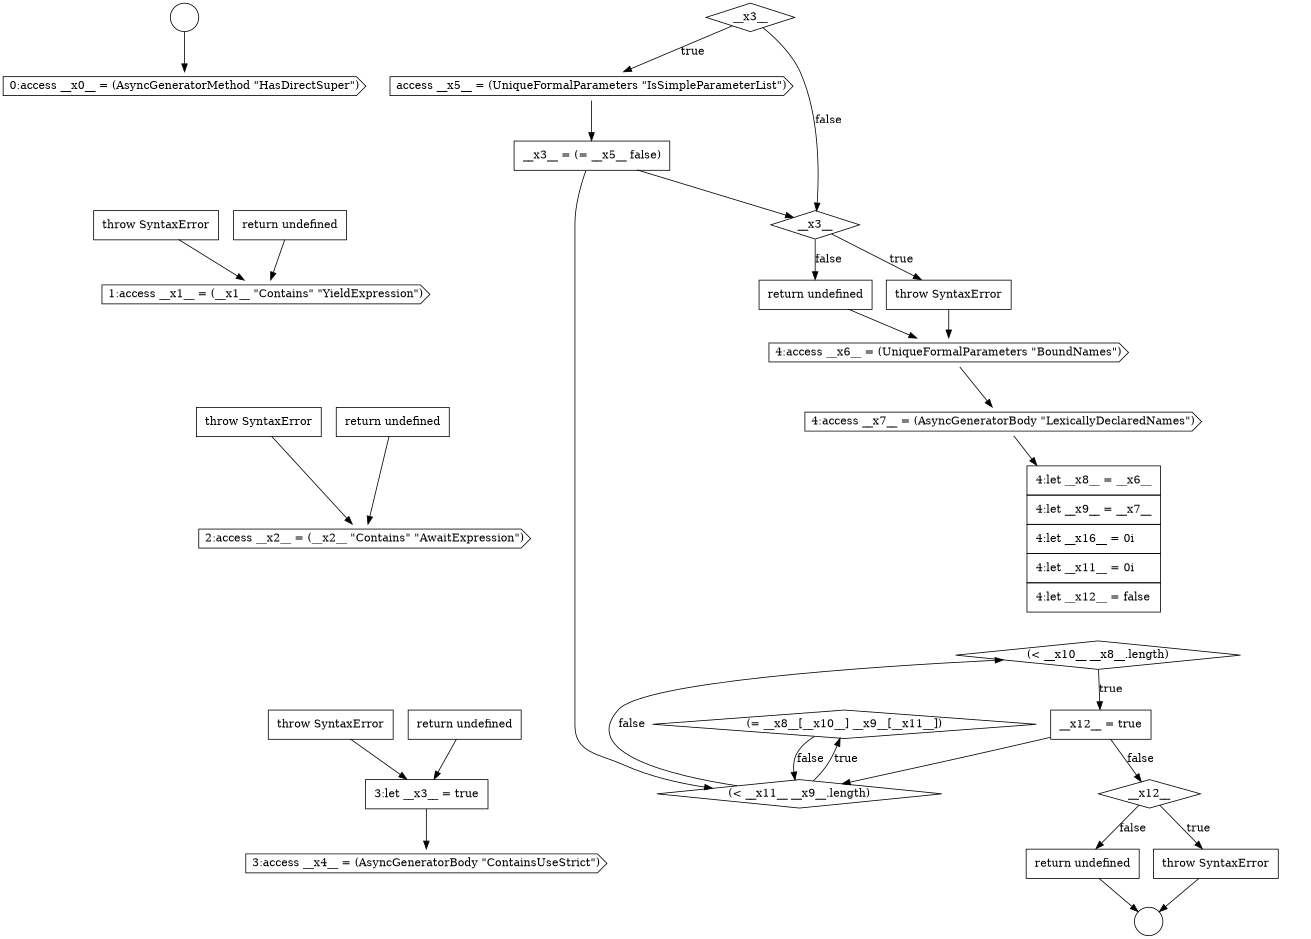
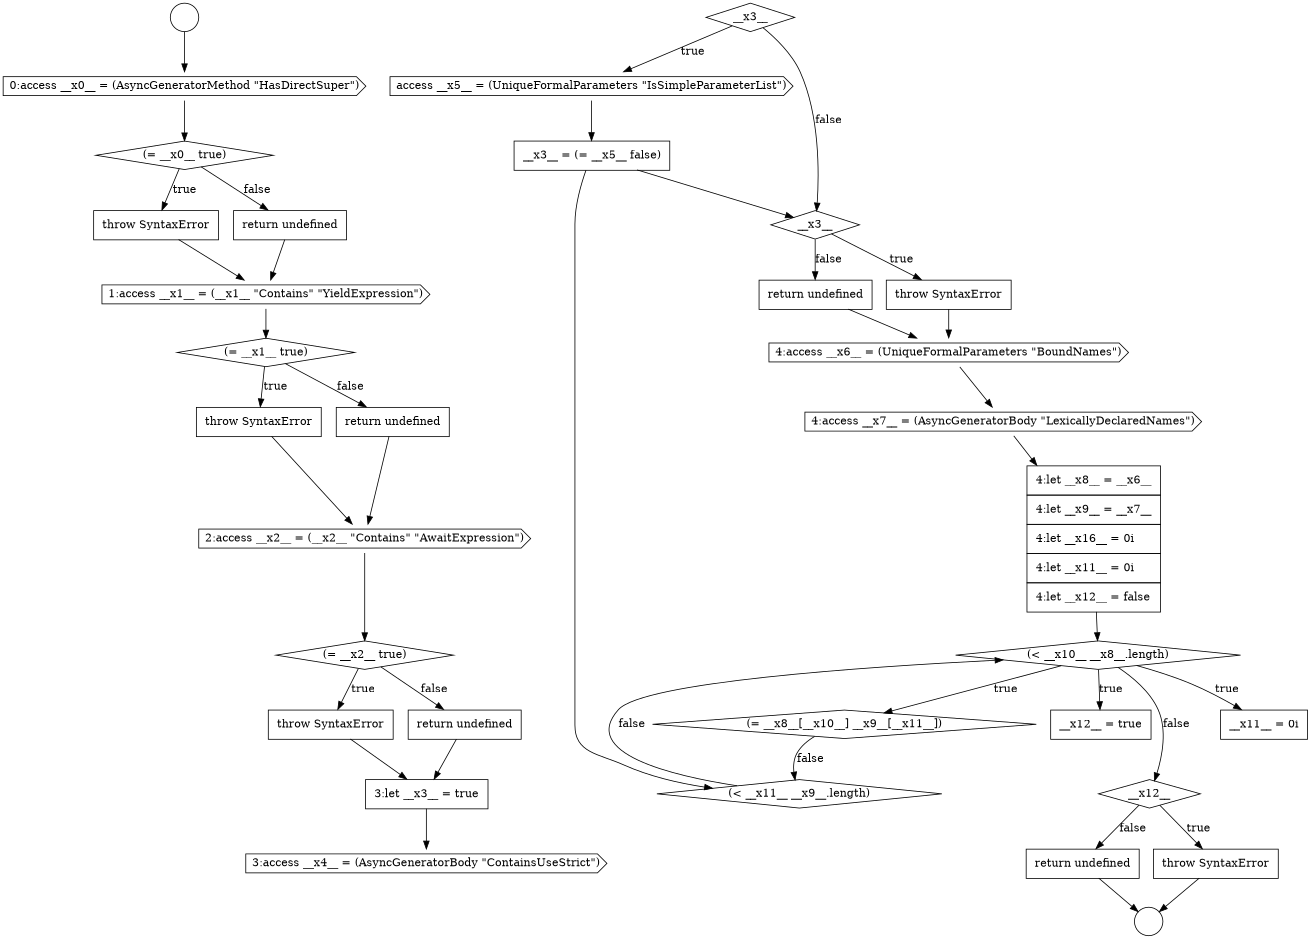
node "(= __x0__ true)": added
node "(= __x1__ true)": added
edge "4:let __x8__ = __x6__" -> "(< __x10__ __x8__.length)": added
node "(= __x2__ true)": added
node "__x11__ = 0i": added
edge "__x12__ = true" -> "__x12__": now "(< __x10__ __x8__.length)" -> "__x12__"
edge "__x12__ = true" -> "(< __x11__ __x9__.length)": removed
edge "(< __x11__ __x9__.length)" -> "(= __x8__[__x10__] __x9__[__x11__])": now "(< __x10__ __x8__.length)" -> "(= __x8__[__x10__] __x9__[__x11__])"
